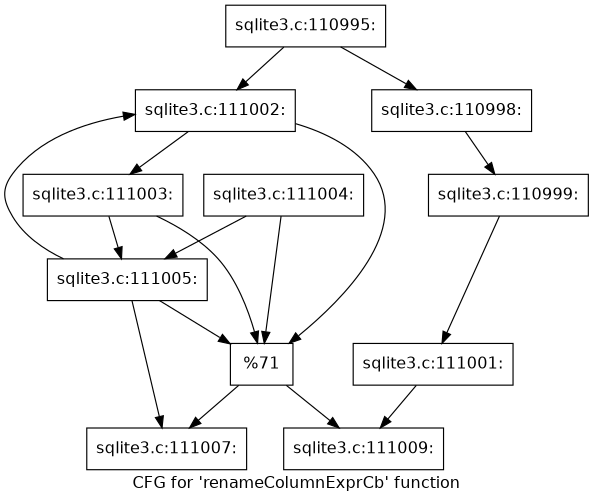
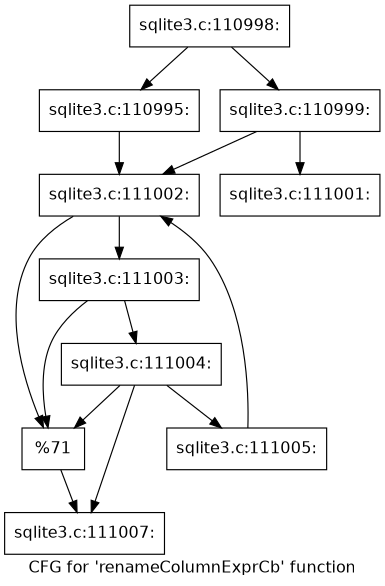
edge "sqlite3.c:110995:" -> "sqlite3.c:110998:": reversed
edge "sqlite3.c:110999:" -> "sqlite3.c:111002:": added
edge "sqlite3.c:111003:" -> "sqlite3.c:111005:": now "sqlite3.c:111003:" -> "sqlite3.c:111004:"
edge "sqlite3.c:111005:" -> "%71": removed
edge "sqlite3.c:111005:" -> "sqlite3.c:111007:": now "sqlite3.c:111004:" -> "sqlite3.c:111007:"
node "sqlite3.c:111009:": removed
